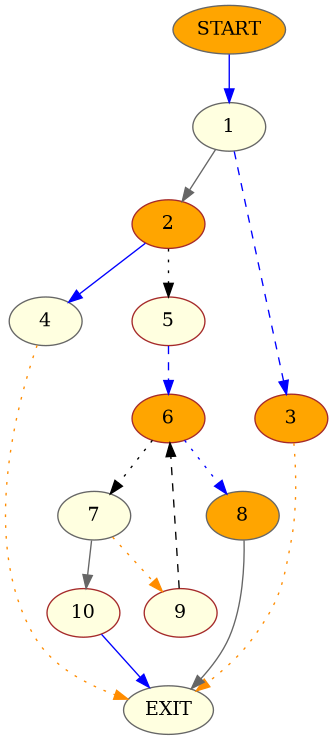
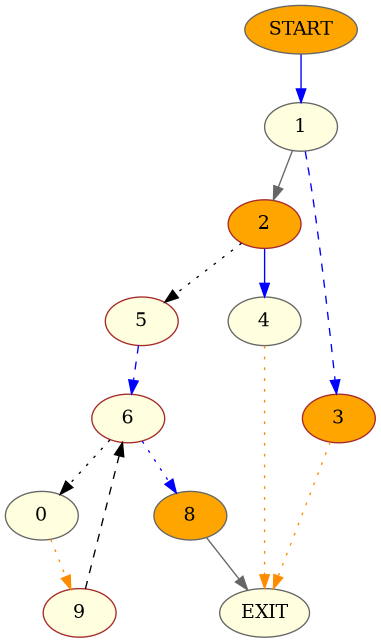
node "6": fillcolor orange -> lightyellow
node "7": label "7" -> "0"
node "10": removed
